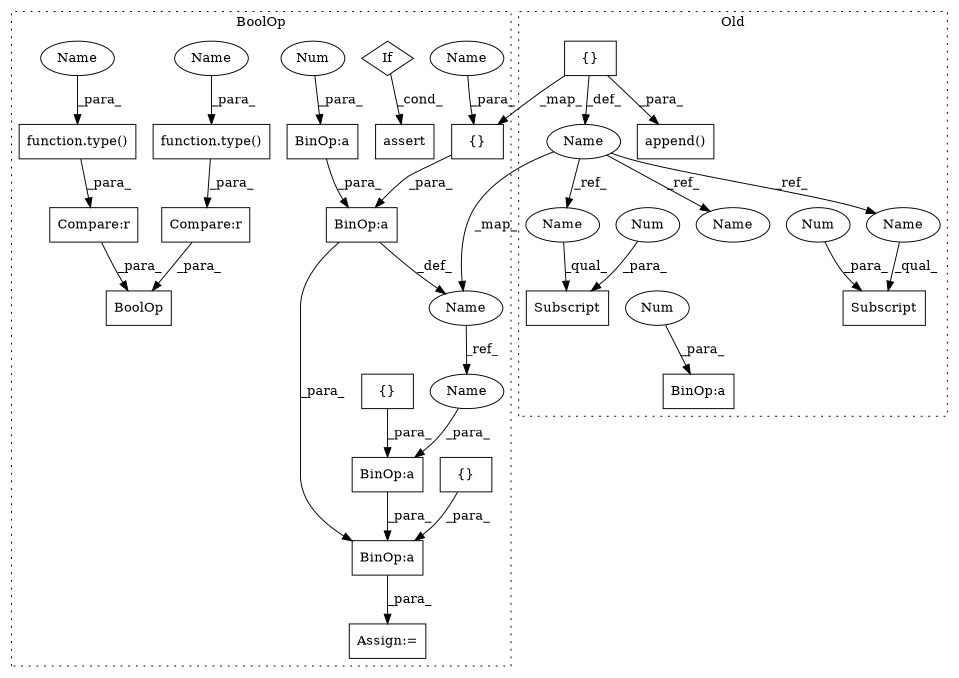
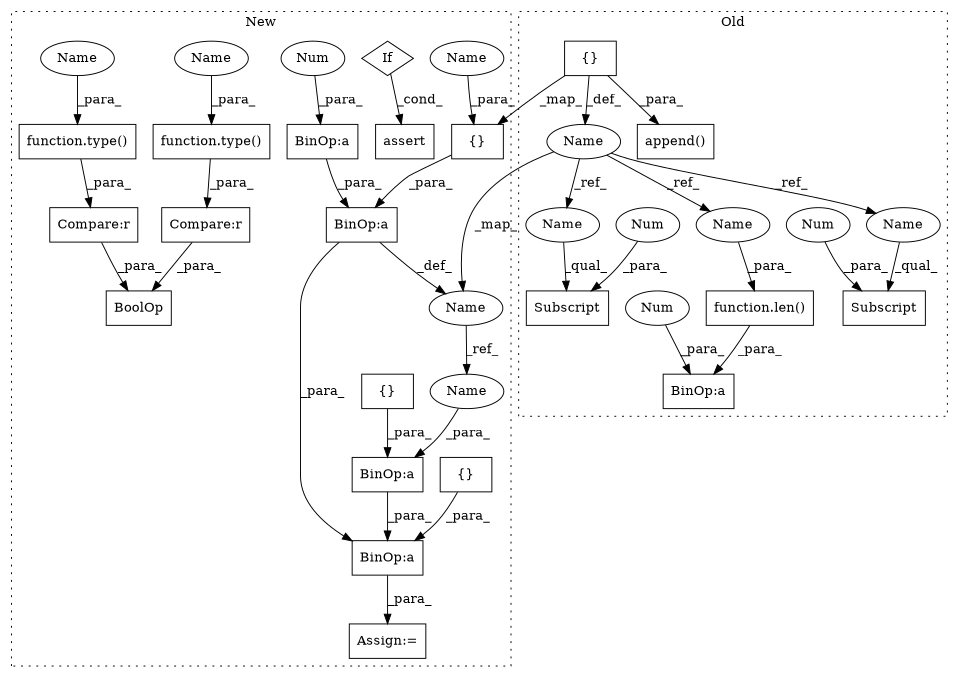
cluster "BoolOp": label "BoolOp" -> "New"
node "function.len()": added
